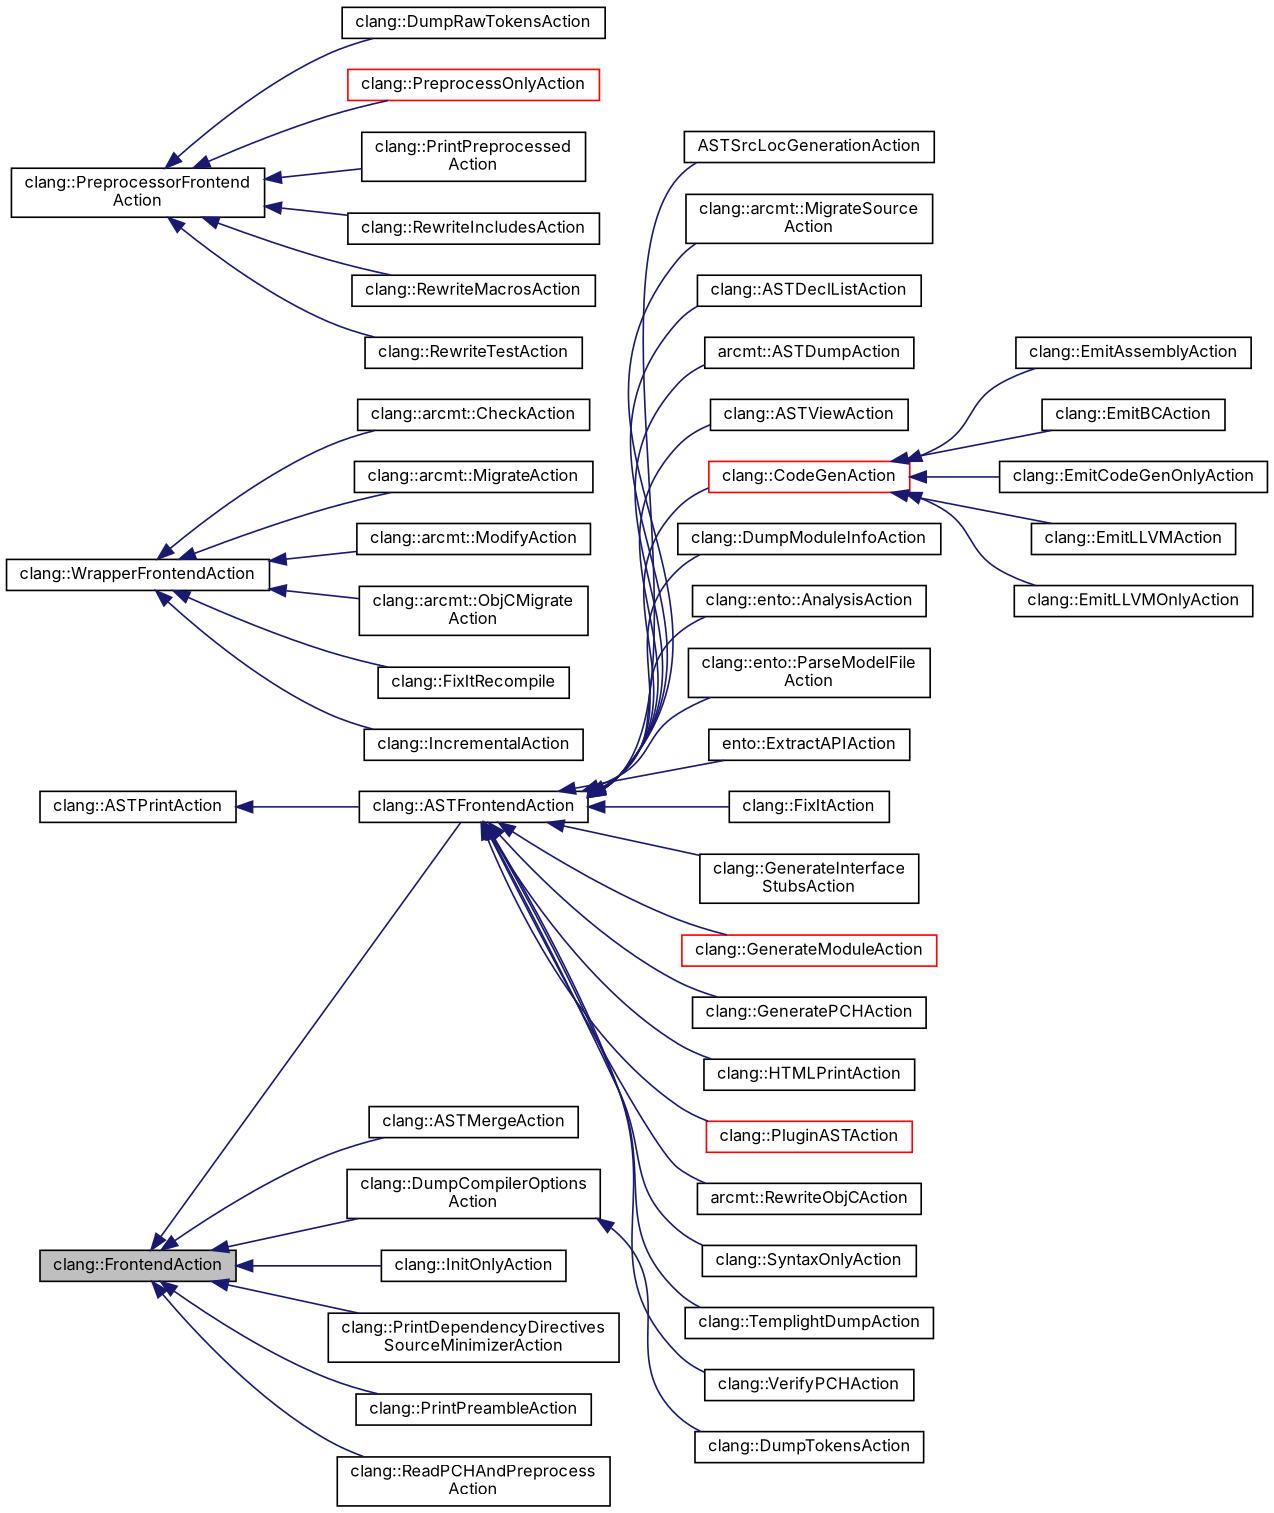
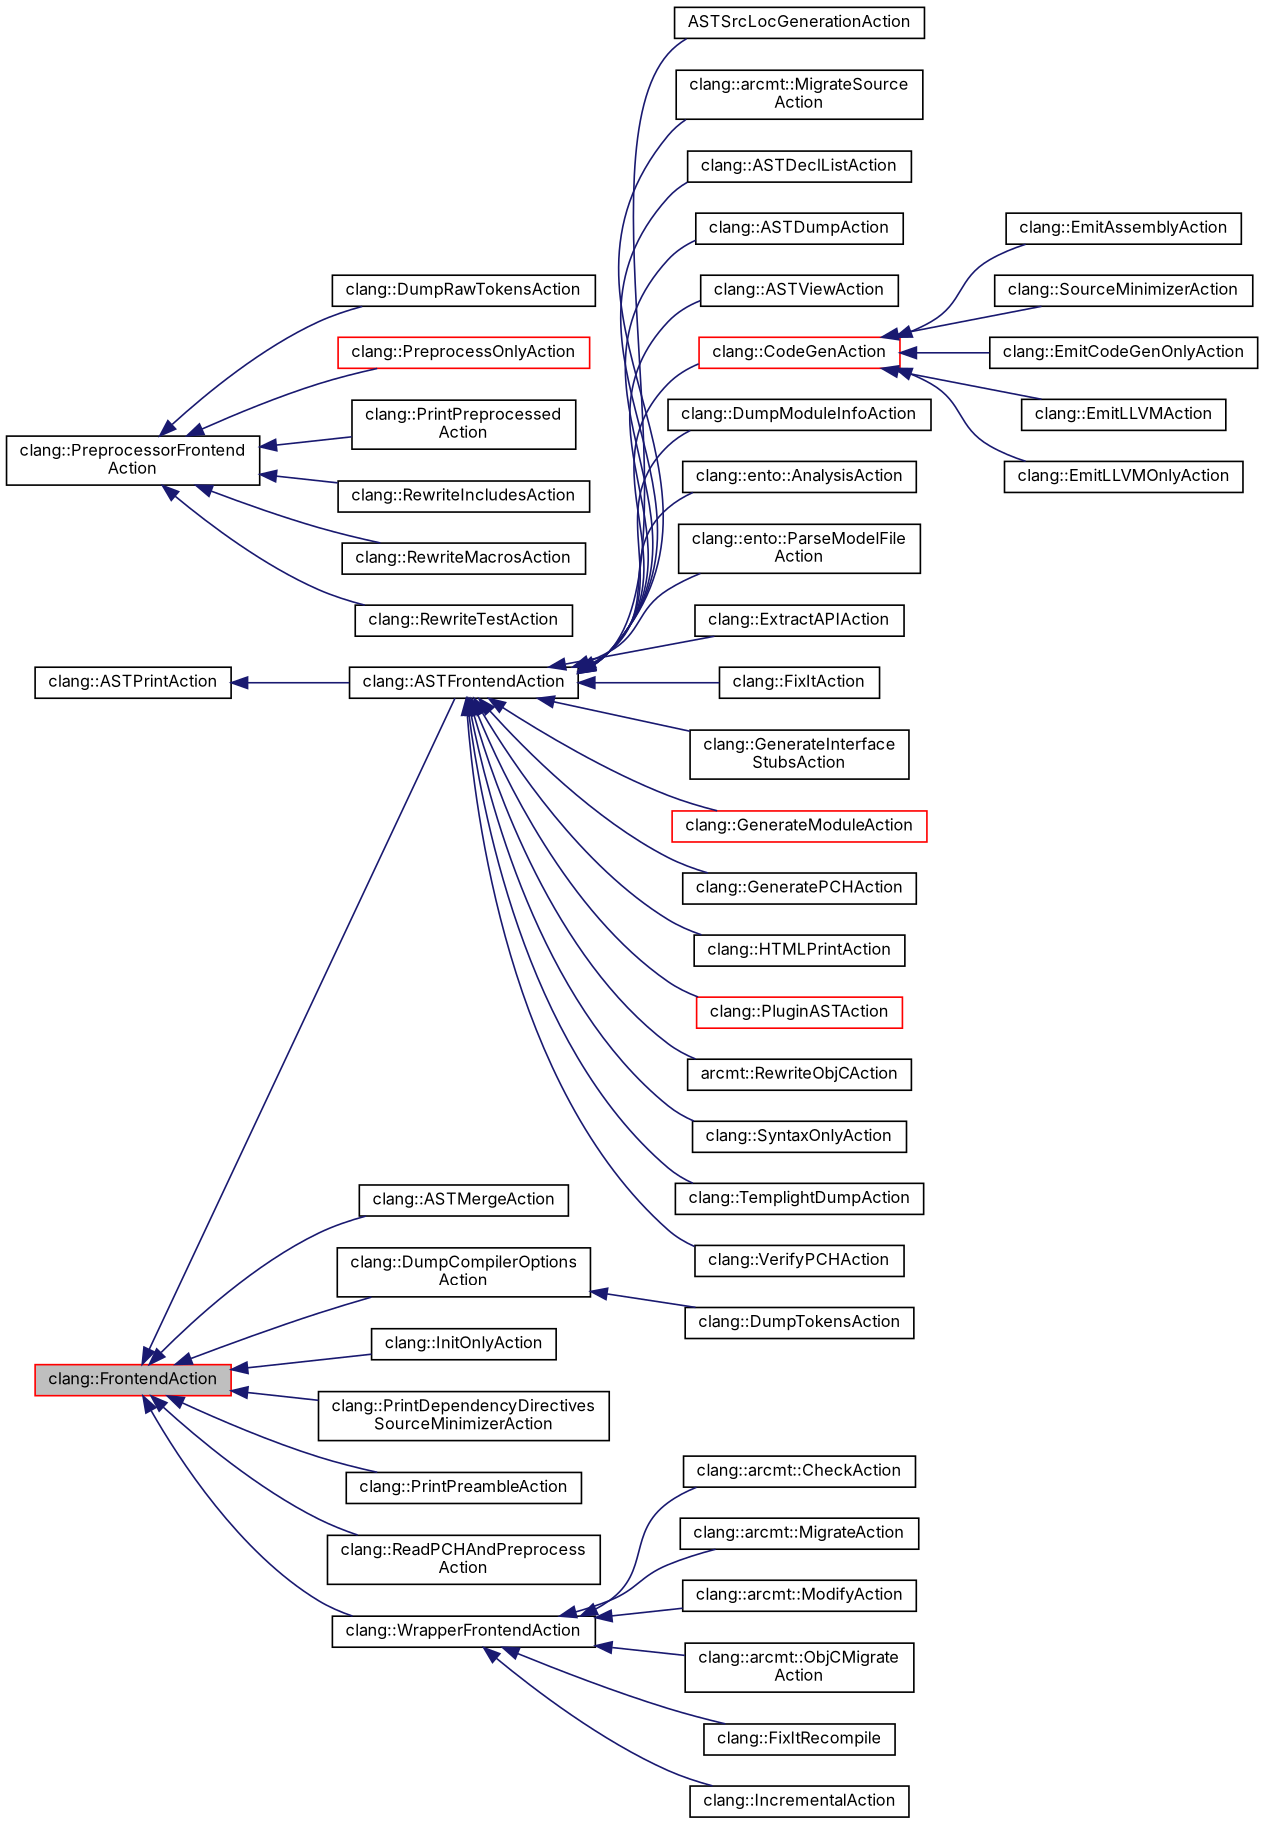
node "arcmt::ASTDumpAction": label "arcmt::ASTDumpAction" -> "clang::ASTDumpAction"
node "clang::EmitBCAction": label "clang::EmitBCAction" -> "clang::SourceMinimizerAction"
node "ento::ExtractAPIAction": label "ento::ExtractAPIAction" -> "clang::ExtractAPIAction"
node "clang::FrontendAction": color black -> red
edge "clang::WrapperFrontendAction" -> "clang::FrontendAction": added
